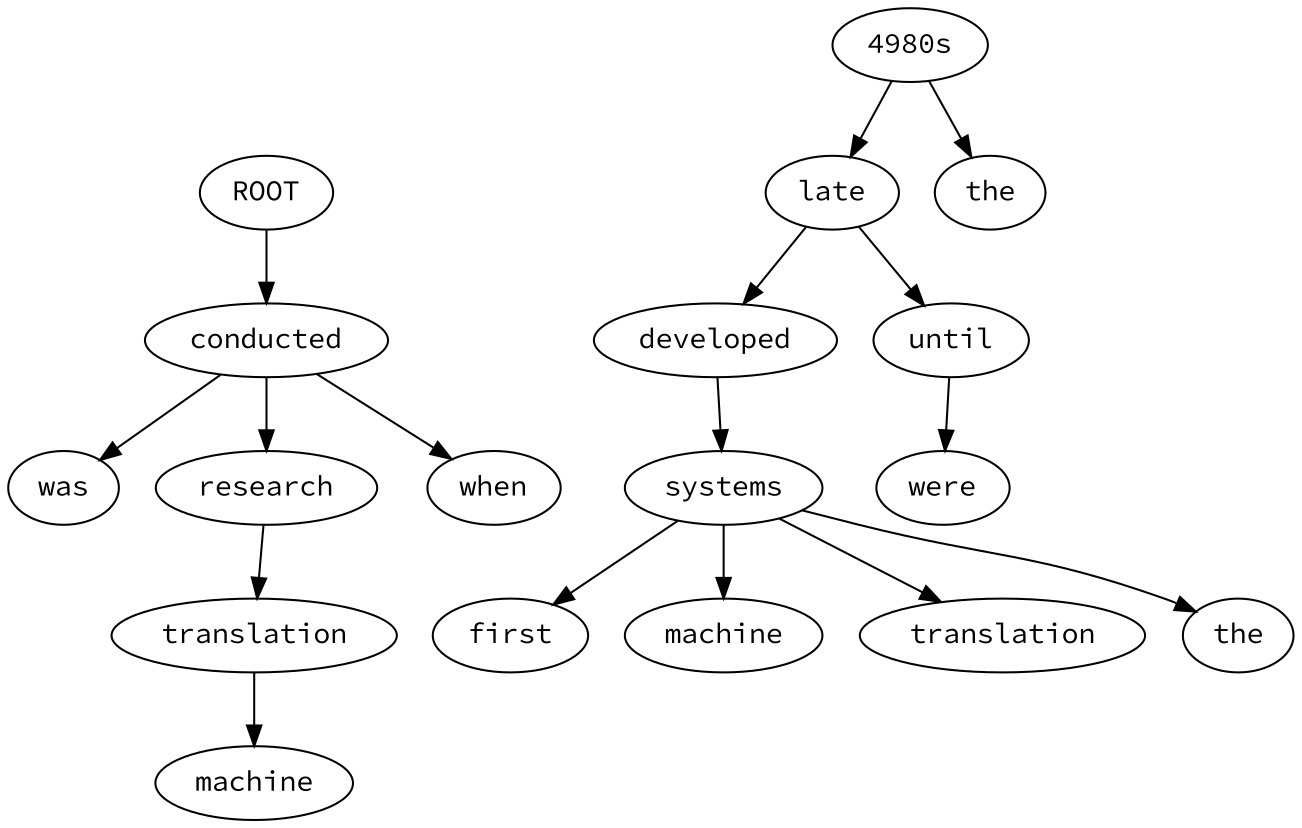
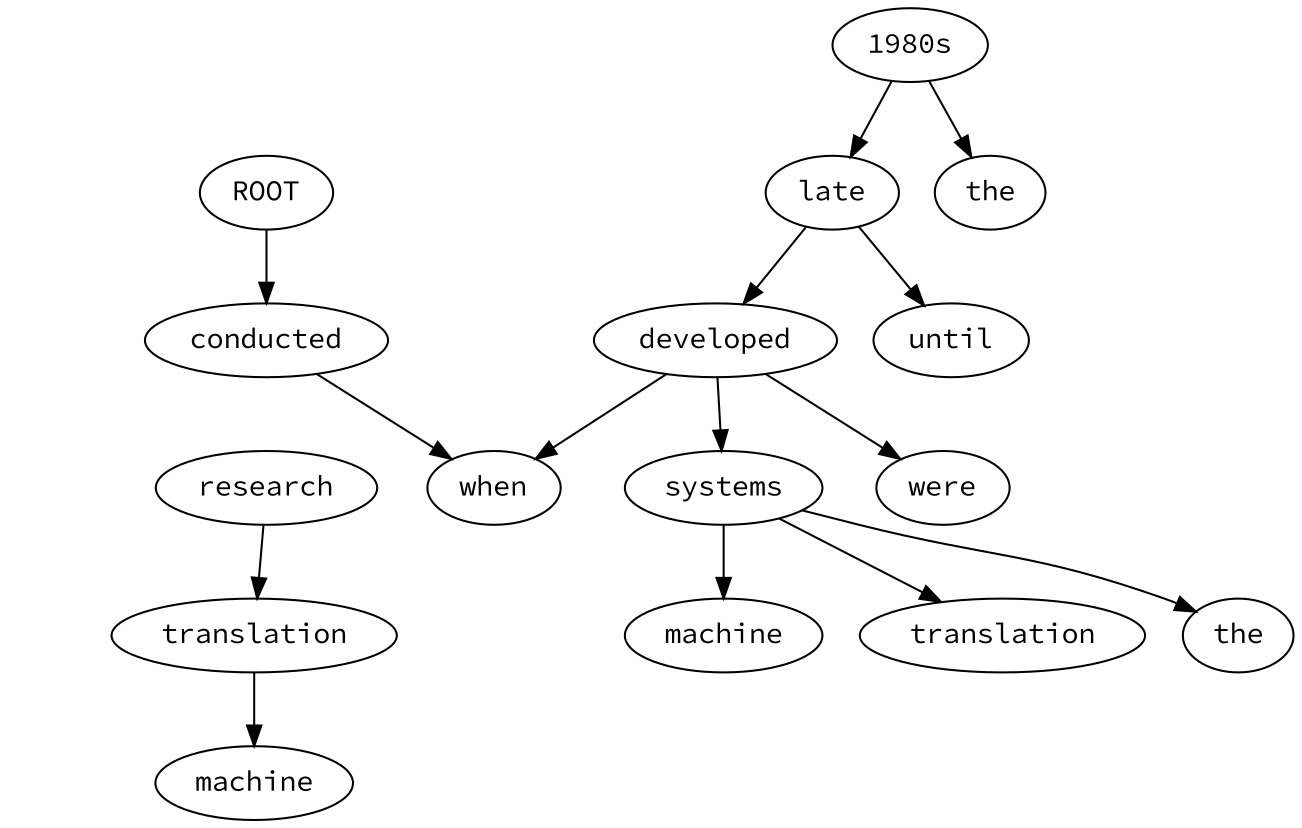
node "4980s": label "4980s" -> "1980s"
edge "conducted" -> "research": removed
edge "until" -> "were": now "developed" -> "were"
edge "developed" -> "when": added
node "was": removed
node "first": removed
